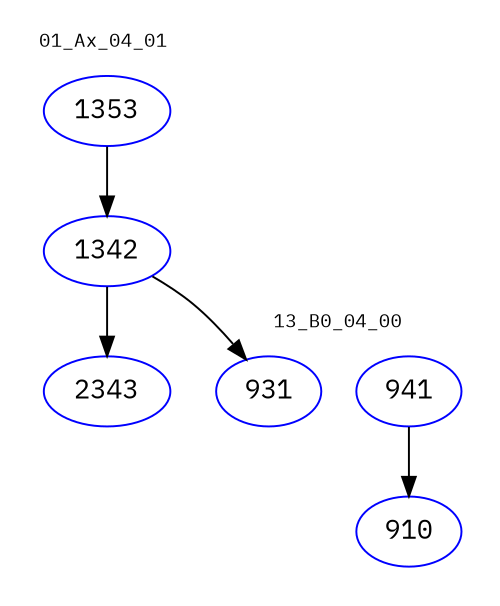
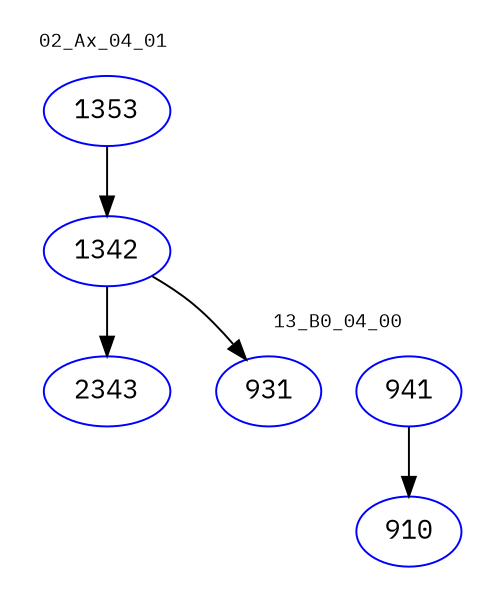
cluster "01_Ax_04_01": label "01_Ax_04_01" -> "02_Ax_04_01"
